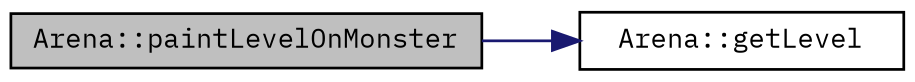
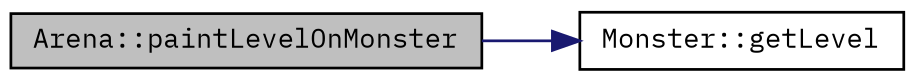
node "Arena::getLevel": label "Arena::getLevel" -> "Monster::getLevel"
